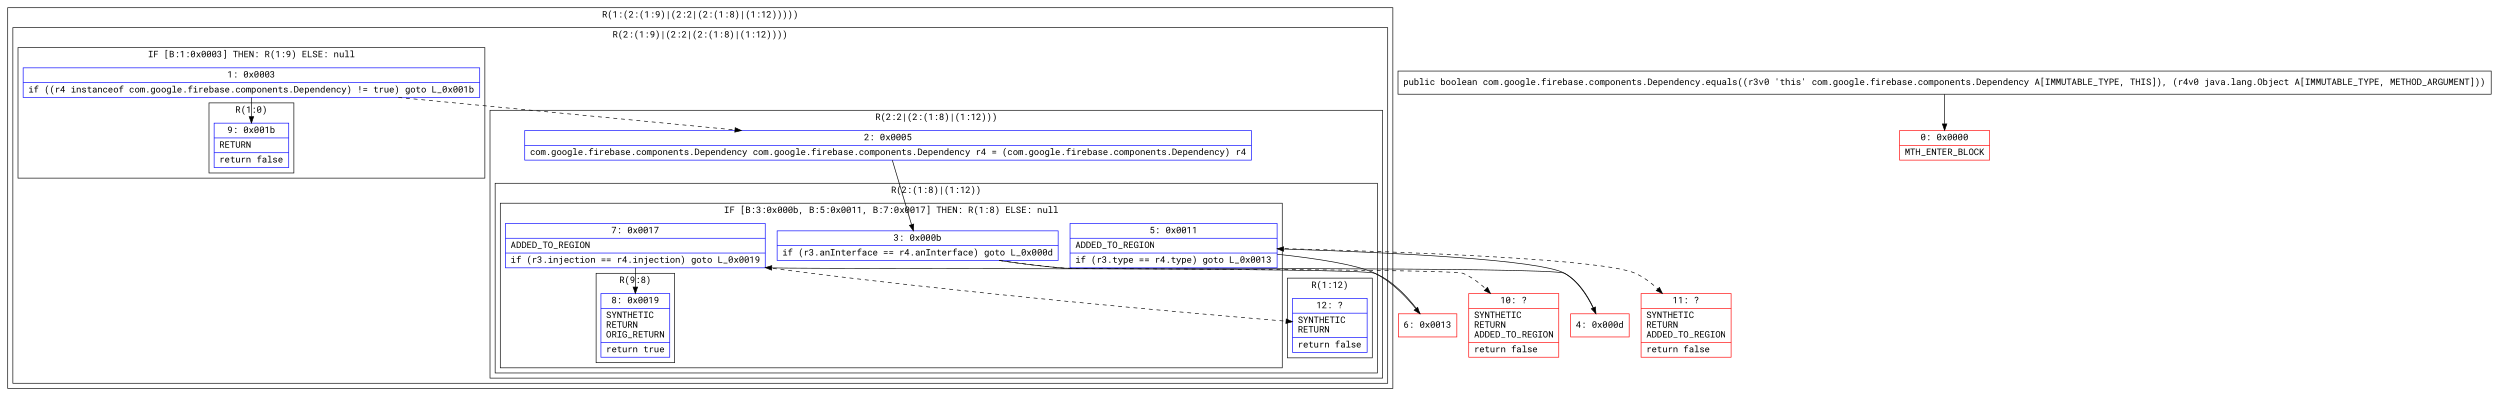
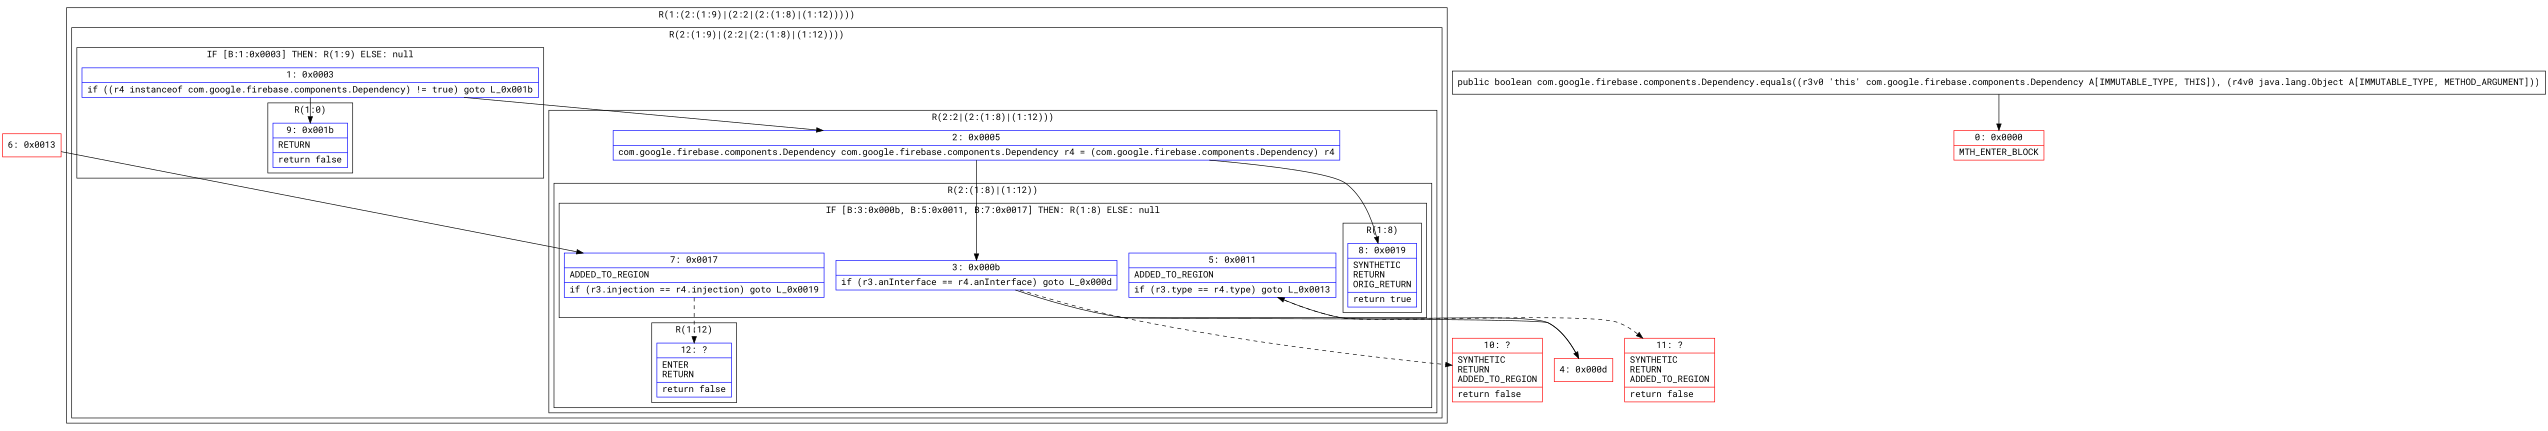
edge "1: 0x0003" -> "2: 0x0005": style dashed -> solid
edge "5: 0x0011" -> "6: 0x0013": removed
edge "7: 0x0017" -> "8: 0x0019": now "2: 0x0005" -> "8: 0x0019"
cluster "R(9:8)": label "R(9:8)" -> "R(1:8)"
node "12: ?": text "SYNTHETIC" -> "ENTER"
